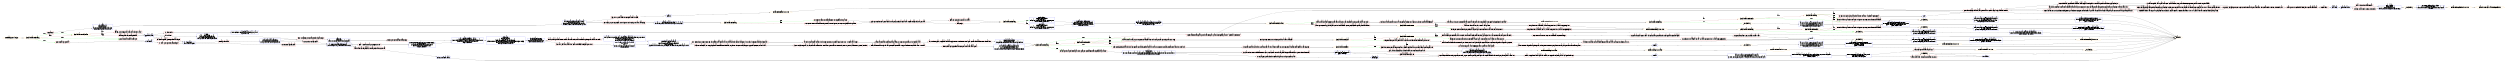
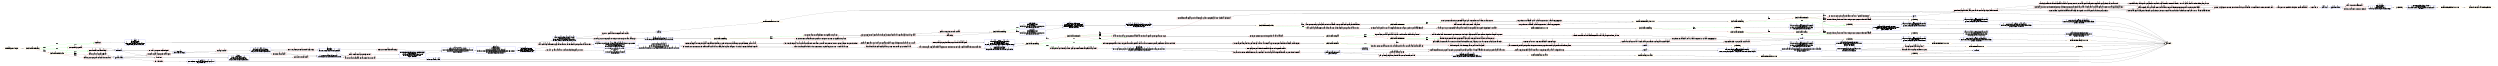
edge "Você tá bem?" -> "Check boolean LettieShoulder": reversed
